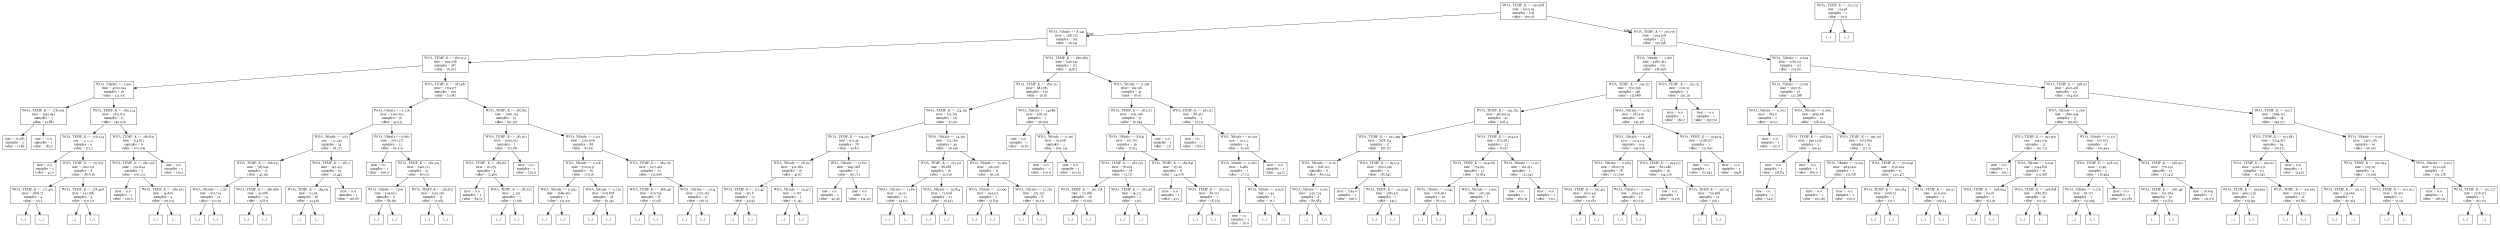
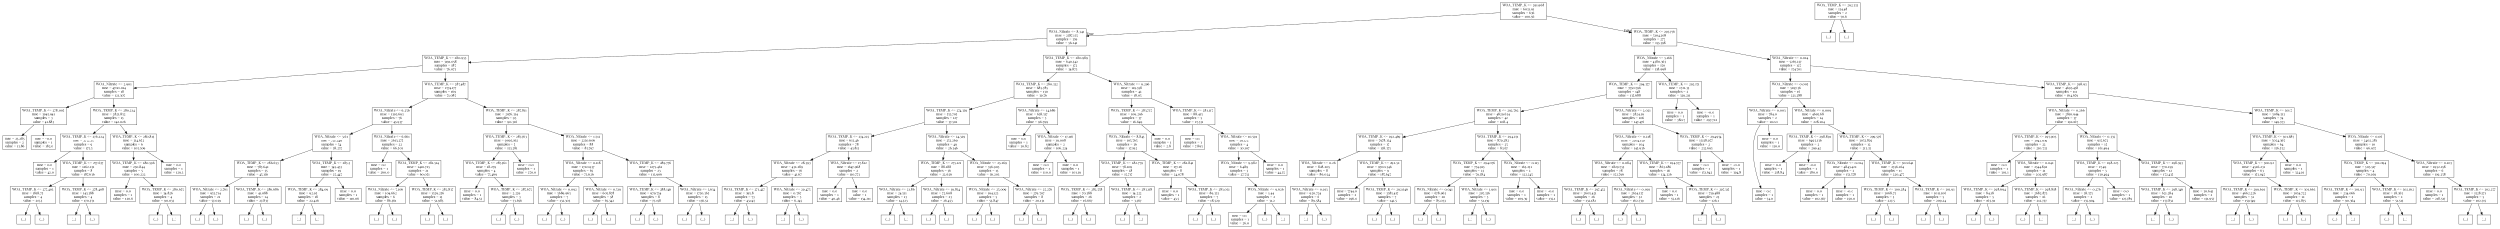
edge "mse = 0.0 samples = 1 value = 218.84" -> "mse = 0.0 samples = 1 value = 74.0": now "WOA_Nitrate <= 0.003 mse = 784.0 samples = 2 value = 102.0" -> "mse = 0.0 samples = 1 value = 74.0"
edge "WOA_Nitrate <= 9.982 mse = 6.489 samples = 3 value = 27.733" -> "mse = 0.0 samples = 1 value = 26.0": now "WOA_Nitrate <= 9.626 mse = 1.44 samples = 2 value = 31.2" -> "mse = 0.0 samples = 1 value = 26.0"
